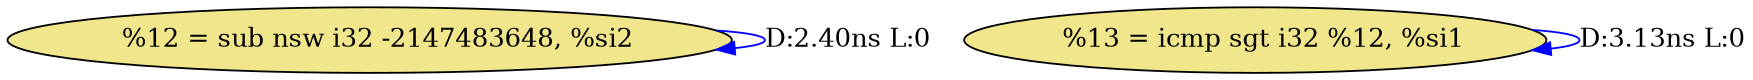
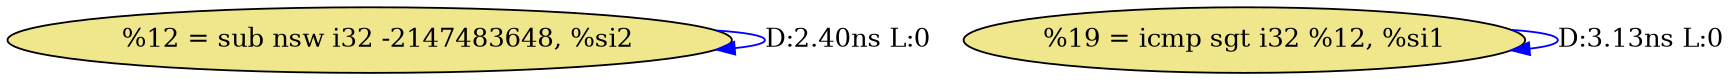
node "%13 = icmp sgt i32 %12, %si1": label "%13 = icmp sgt i32 %12, %si1" -> "%19 = icmp sgt i32 %12, %si1"
